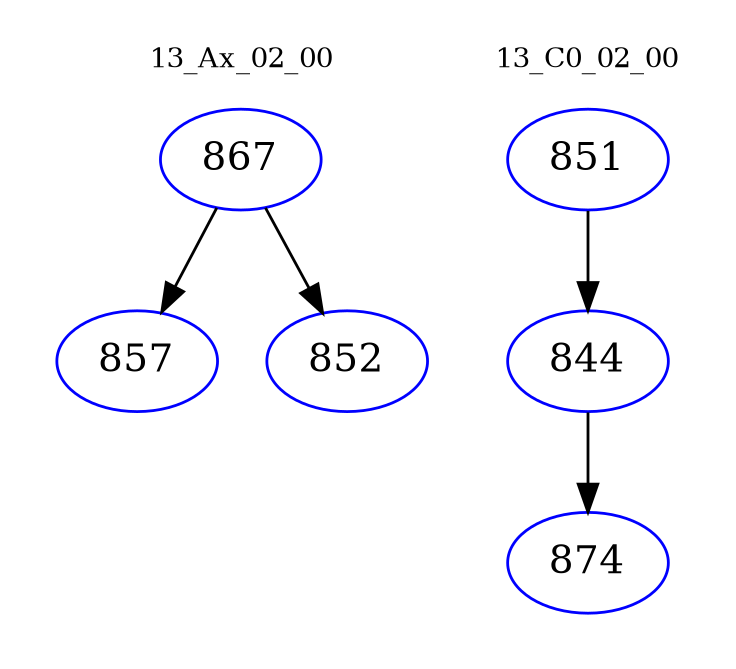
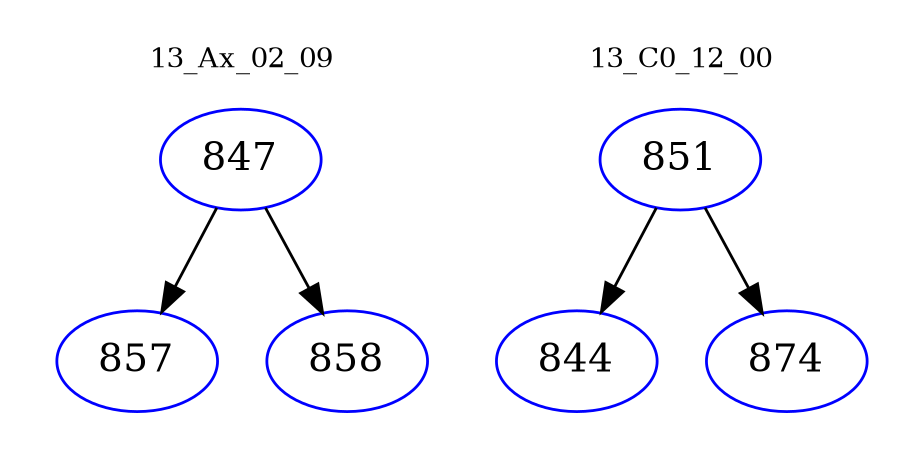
cluster "13_Ax_02_00": label "13_Ax_02_00" -> "13_Ax_02_09"
cluster "13_C0_02_00": label "13_C0_02_00" -> "13_C0_12_00"
node "867": label "867" -> "847"
node "852": label "852" -> "858"
edge "844" -> "874": now "851" -> "874"
